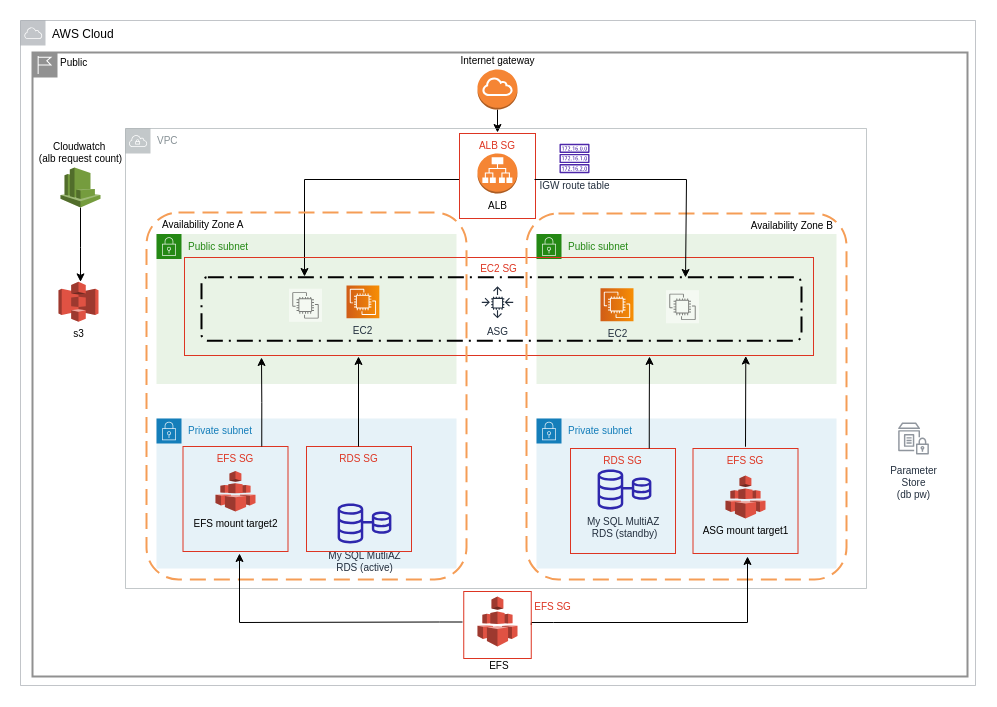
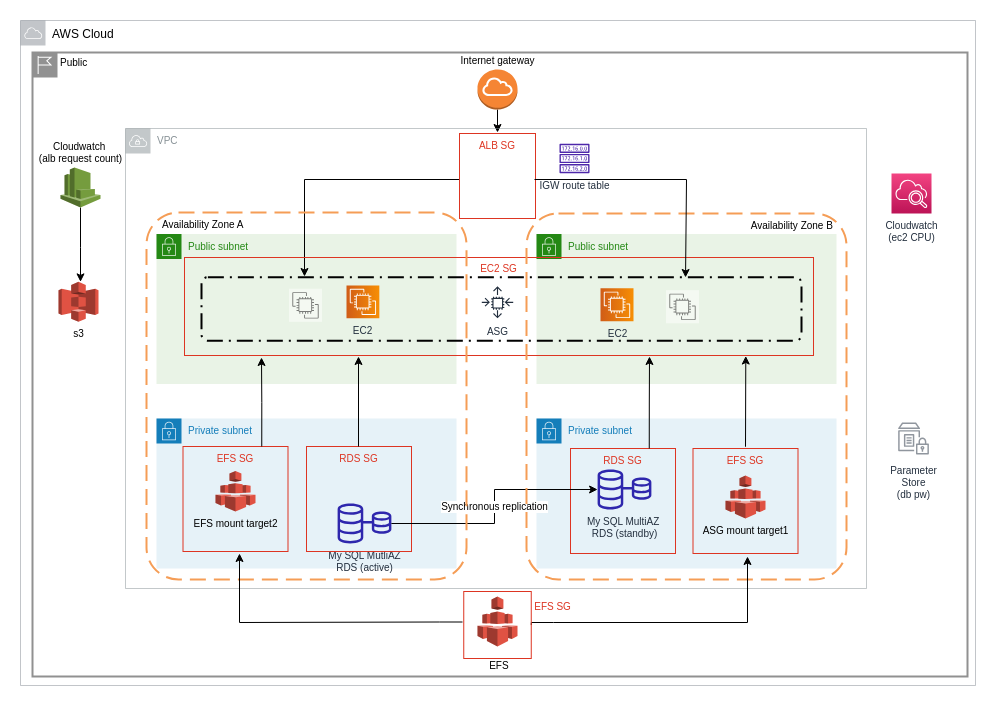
node "ALB": removed
node "Cloudwatch(ec2 CPU)": added
edge "My SQL MutliAZRDS (active)" -> "My SQL MultiAZ RDS (standby)": added, label "Synchronous replication"
